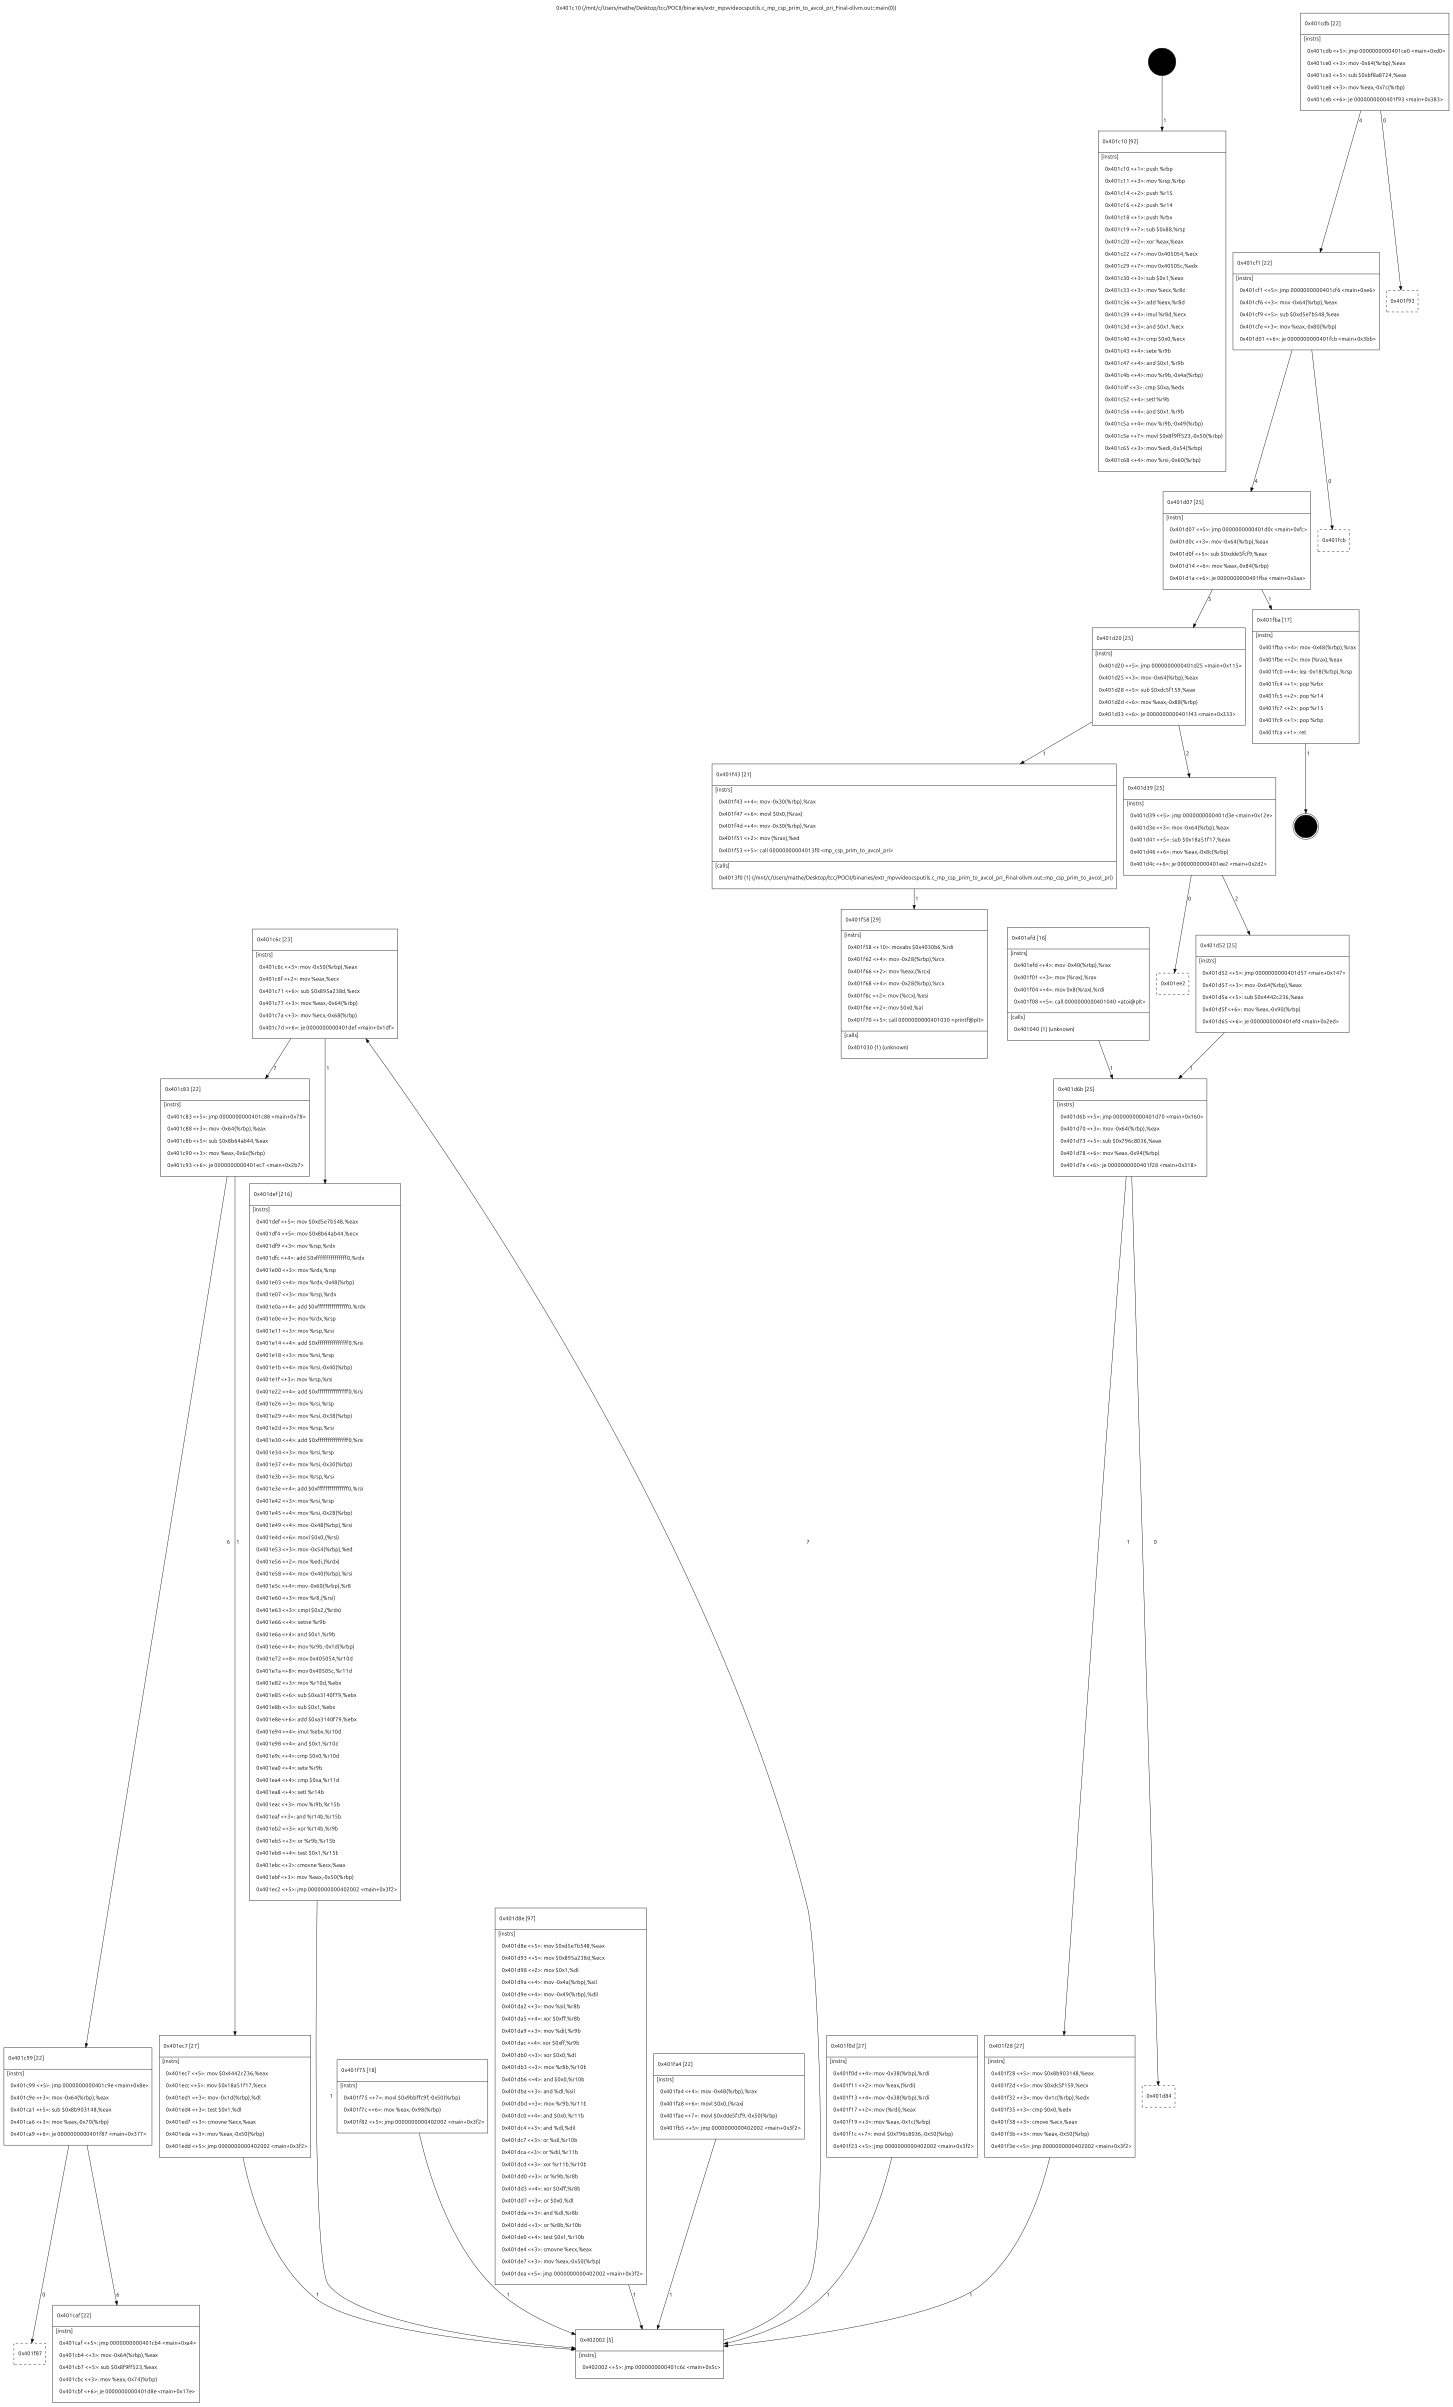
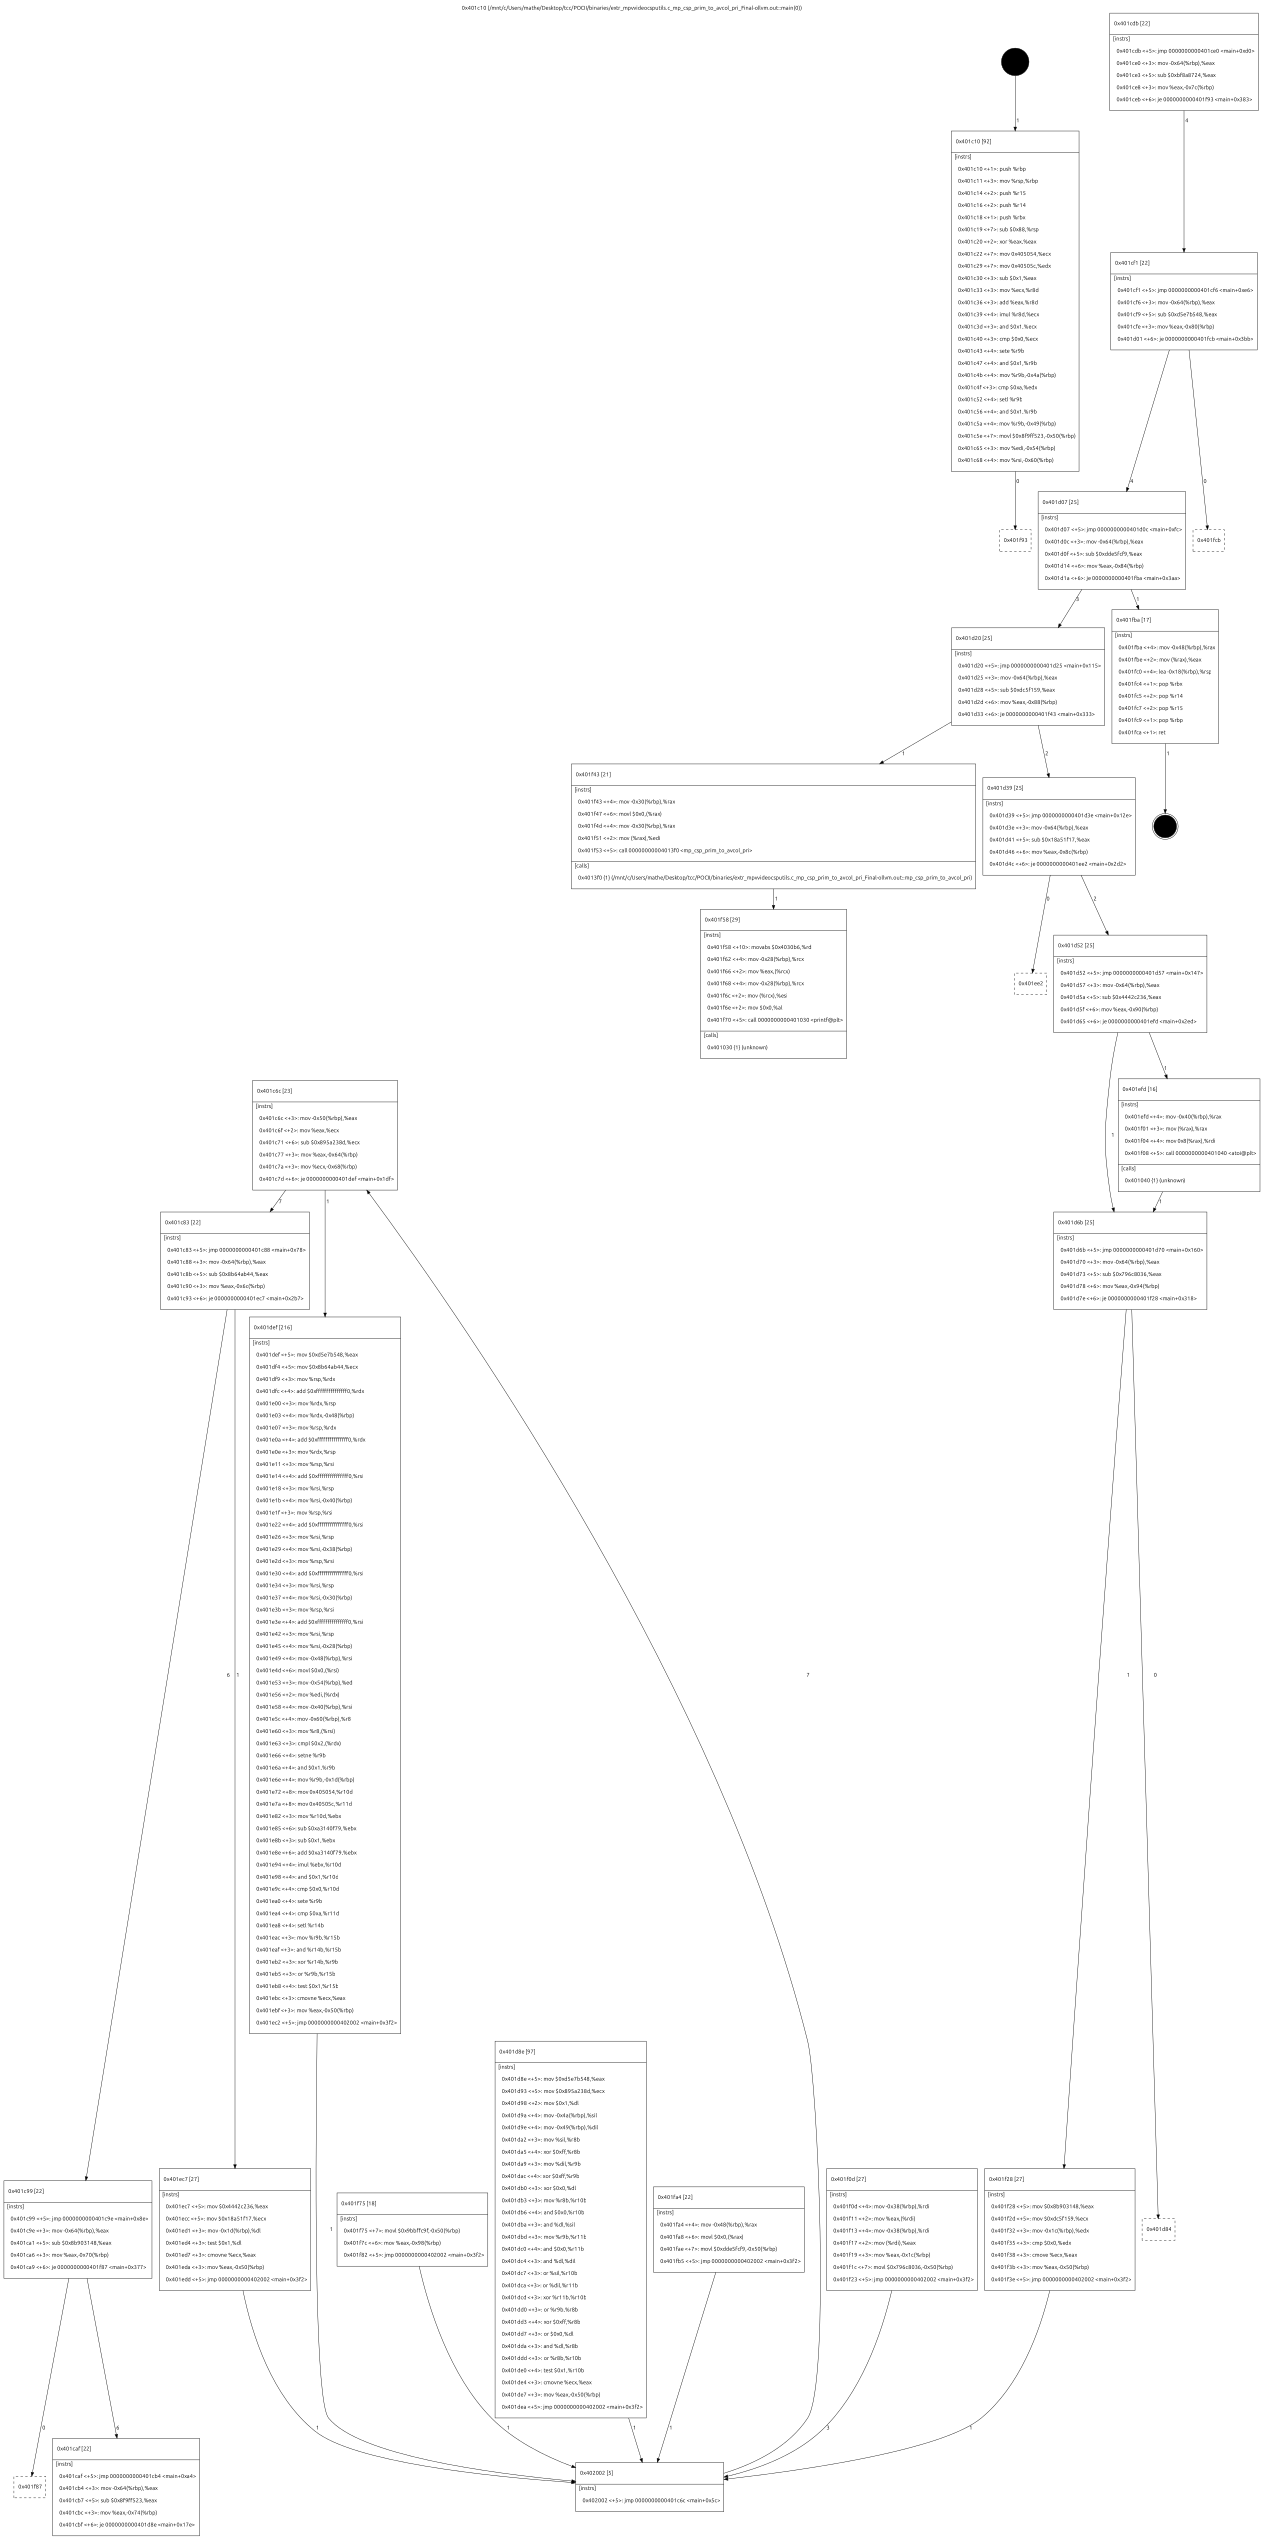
edge "0x401cdb [22]" -> "0x401f93": now "0x401c10 [92]" -> "0x401f93"
edge "0x401d52 [25]" -> "0x401efd [16]": added, label "1"
edge "0x401f0d [27]" -> "0x402002 [5]": label " 1" -> " 3"
